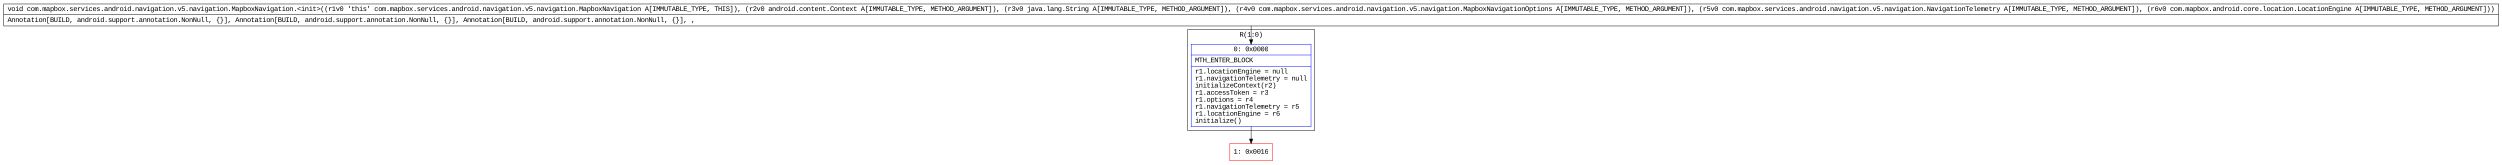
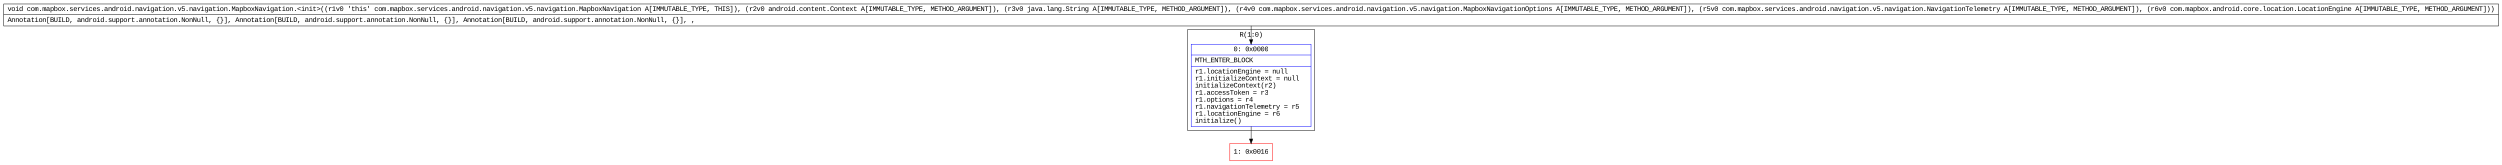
node "0: 0x0000": text "r1.navigationTelemetry = null" -> "r1.initializeContext = null"
